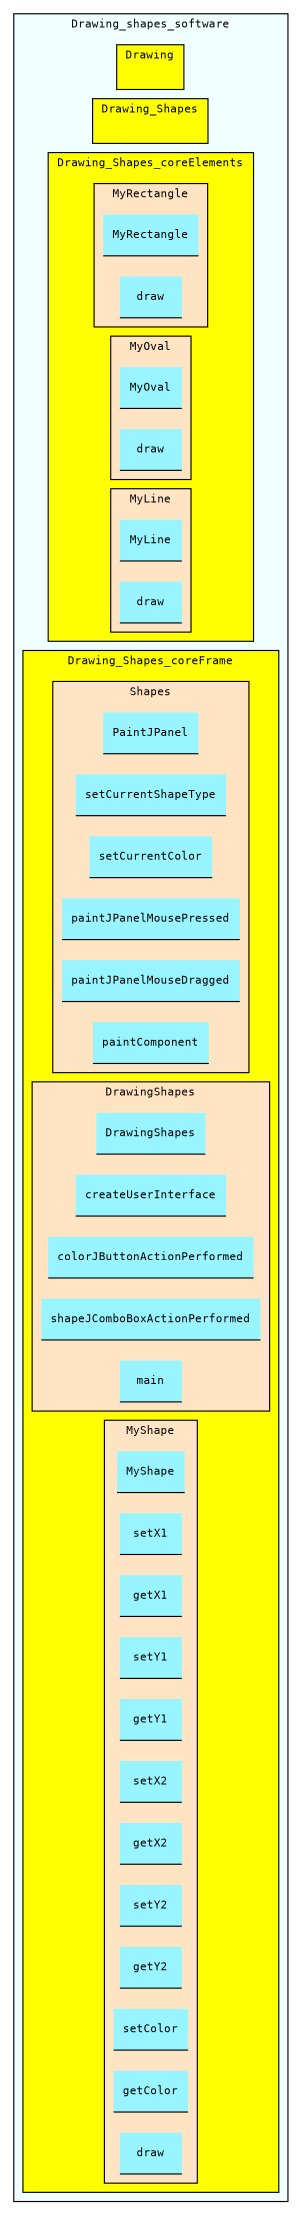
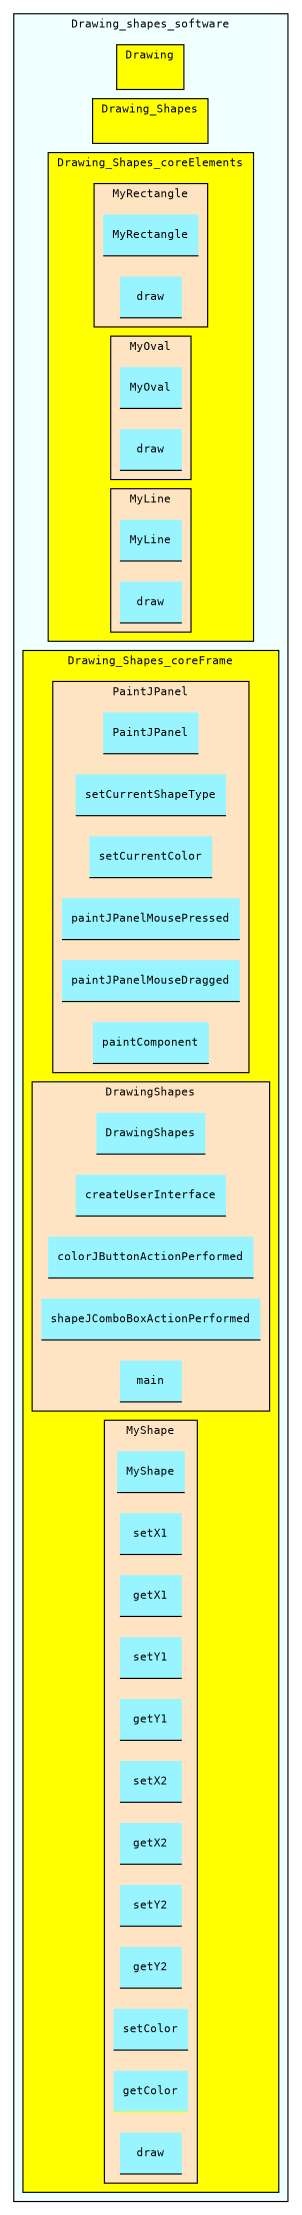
cluster "Shapes": label "Shapes" -> "PaintJPanel"
node "getColor": color black -> yellow
